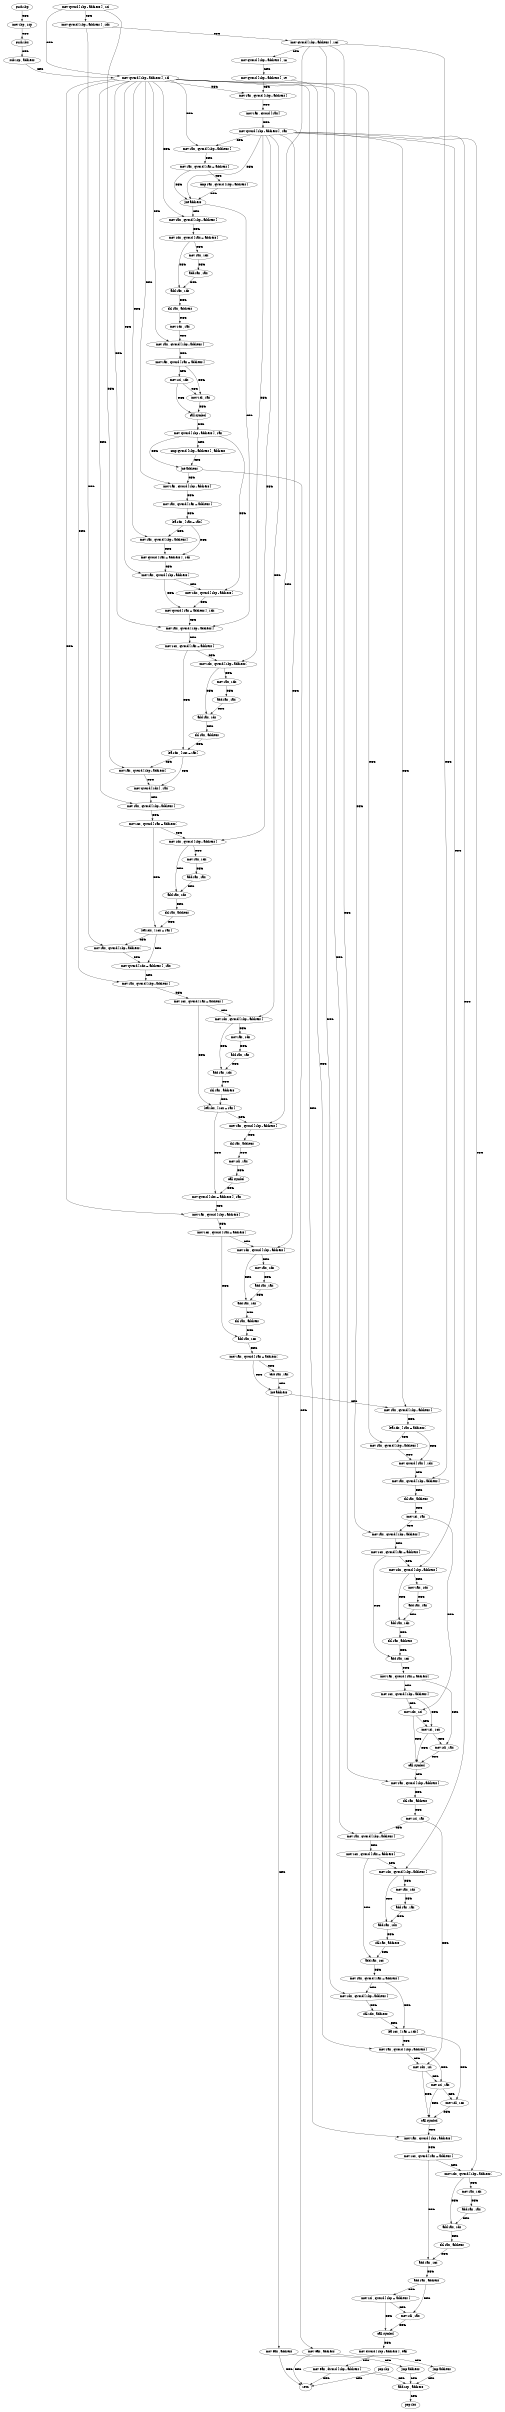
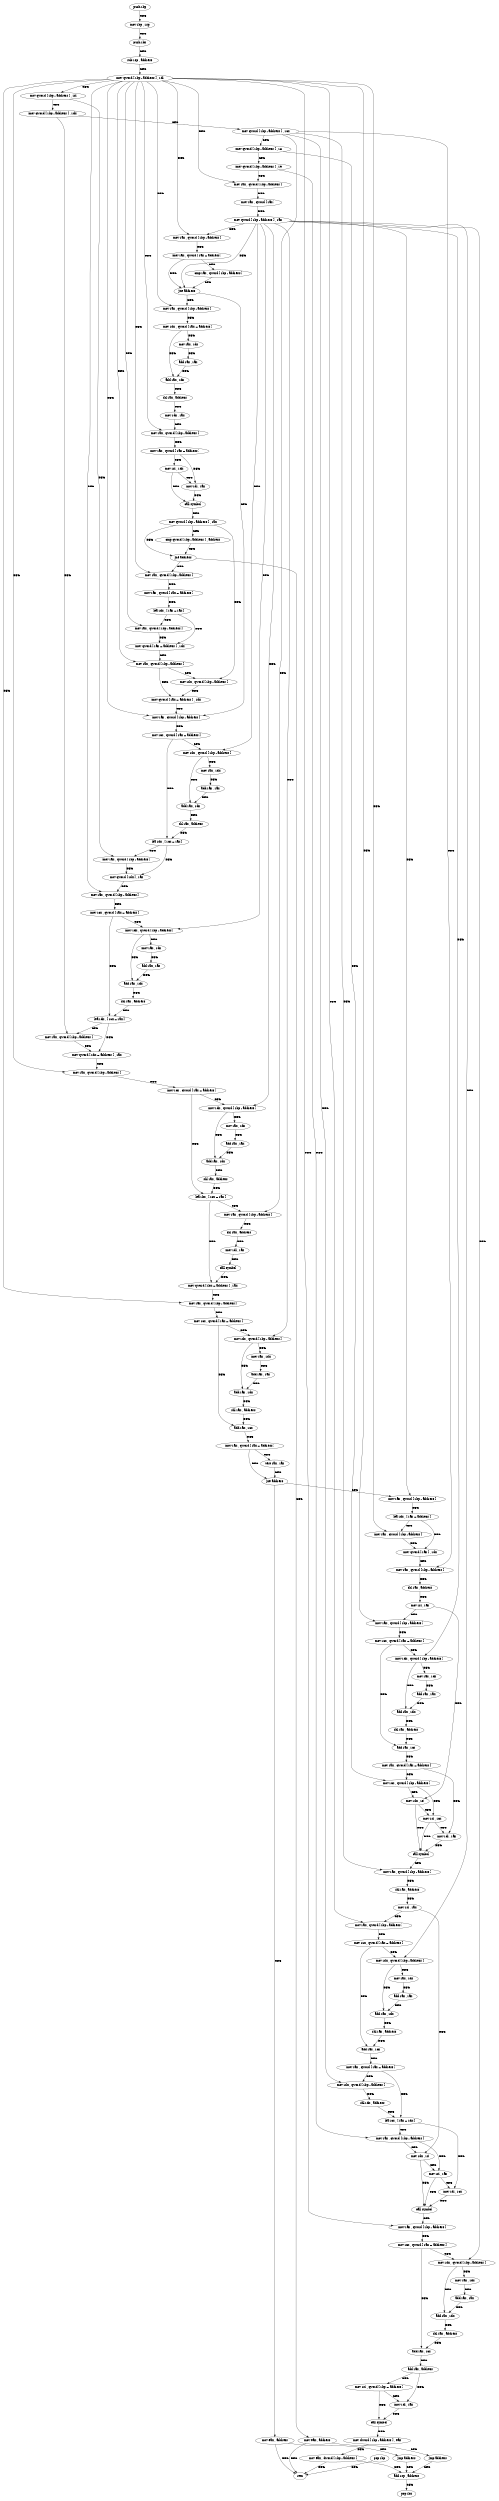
edge "mov qword [ rbp - address ] , rsi" -> "mov qword [ rbp - address ] , rdi": reversed
edge "mov qword [ rbp - address ] , r8" -> "mov rcx , qword [ rbp - address ]": added, label "DFG"
